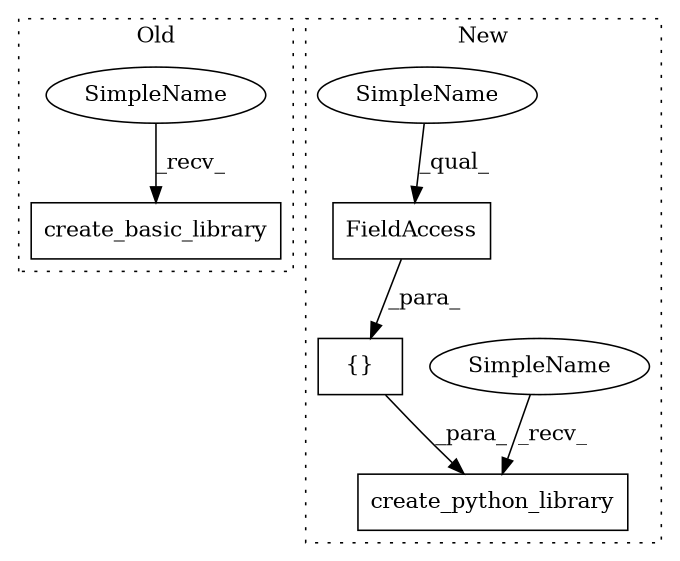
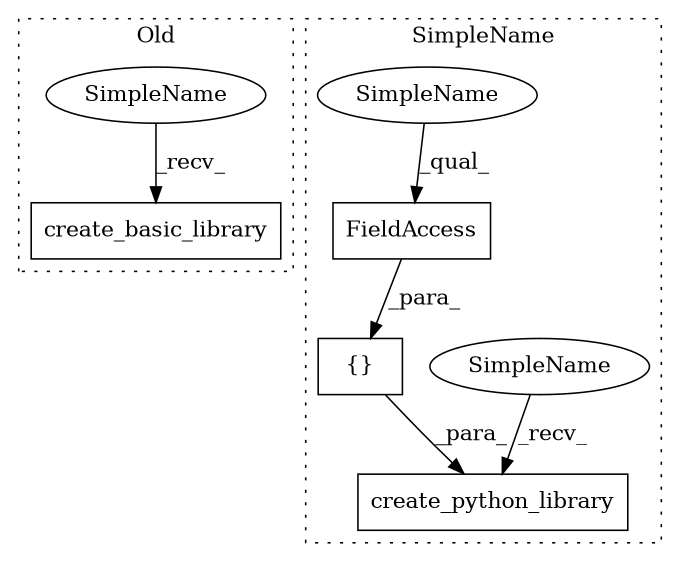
cluster "New": label "New" -> "SimpleName"
